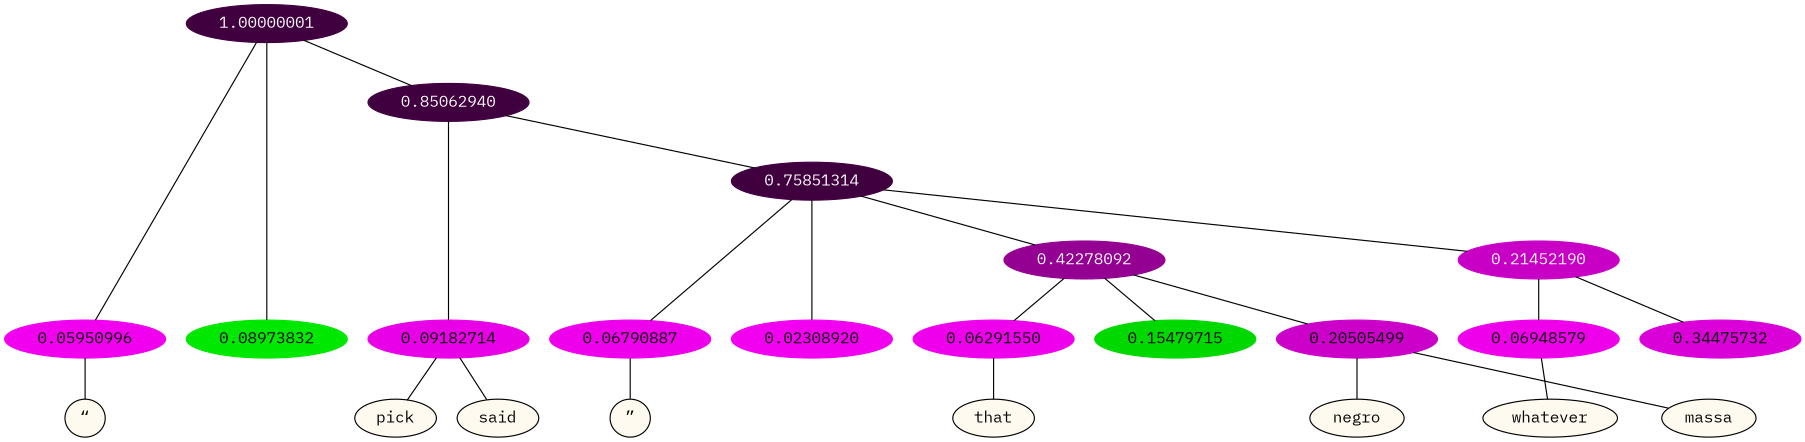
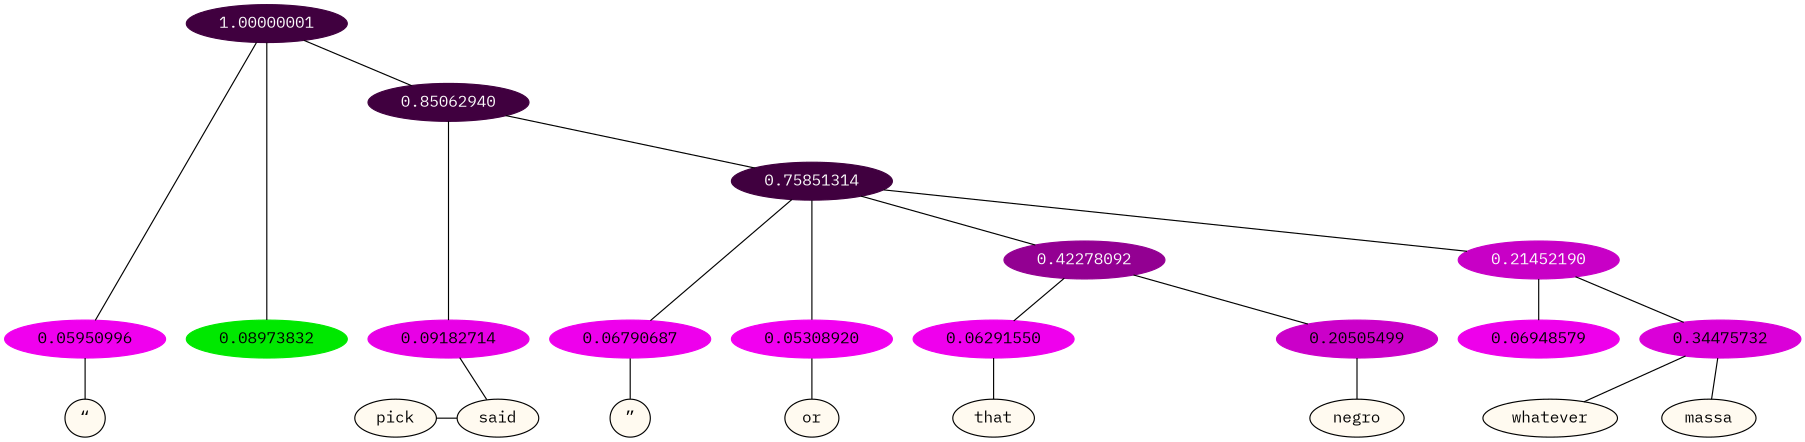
node "0.06790887": label "0.06790887" -> "0.06790687"
node "0.02308920": label "0.02308920" -> "0.05308920"
node "0.15479715": removed
edge "0.06948579" -- "whatever": now "0.34475732" -- "whatever"
edge "0.09182714" -- "pick": now "said" -- "pick"
edge "0.20505499" -- "massa": now "0.34475732" -- "massa"
node "or": added
